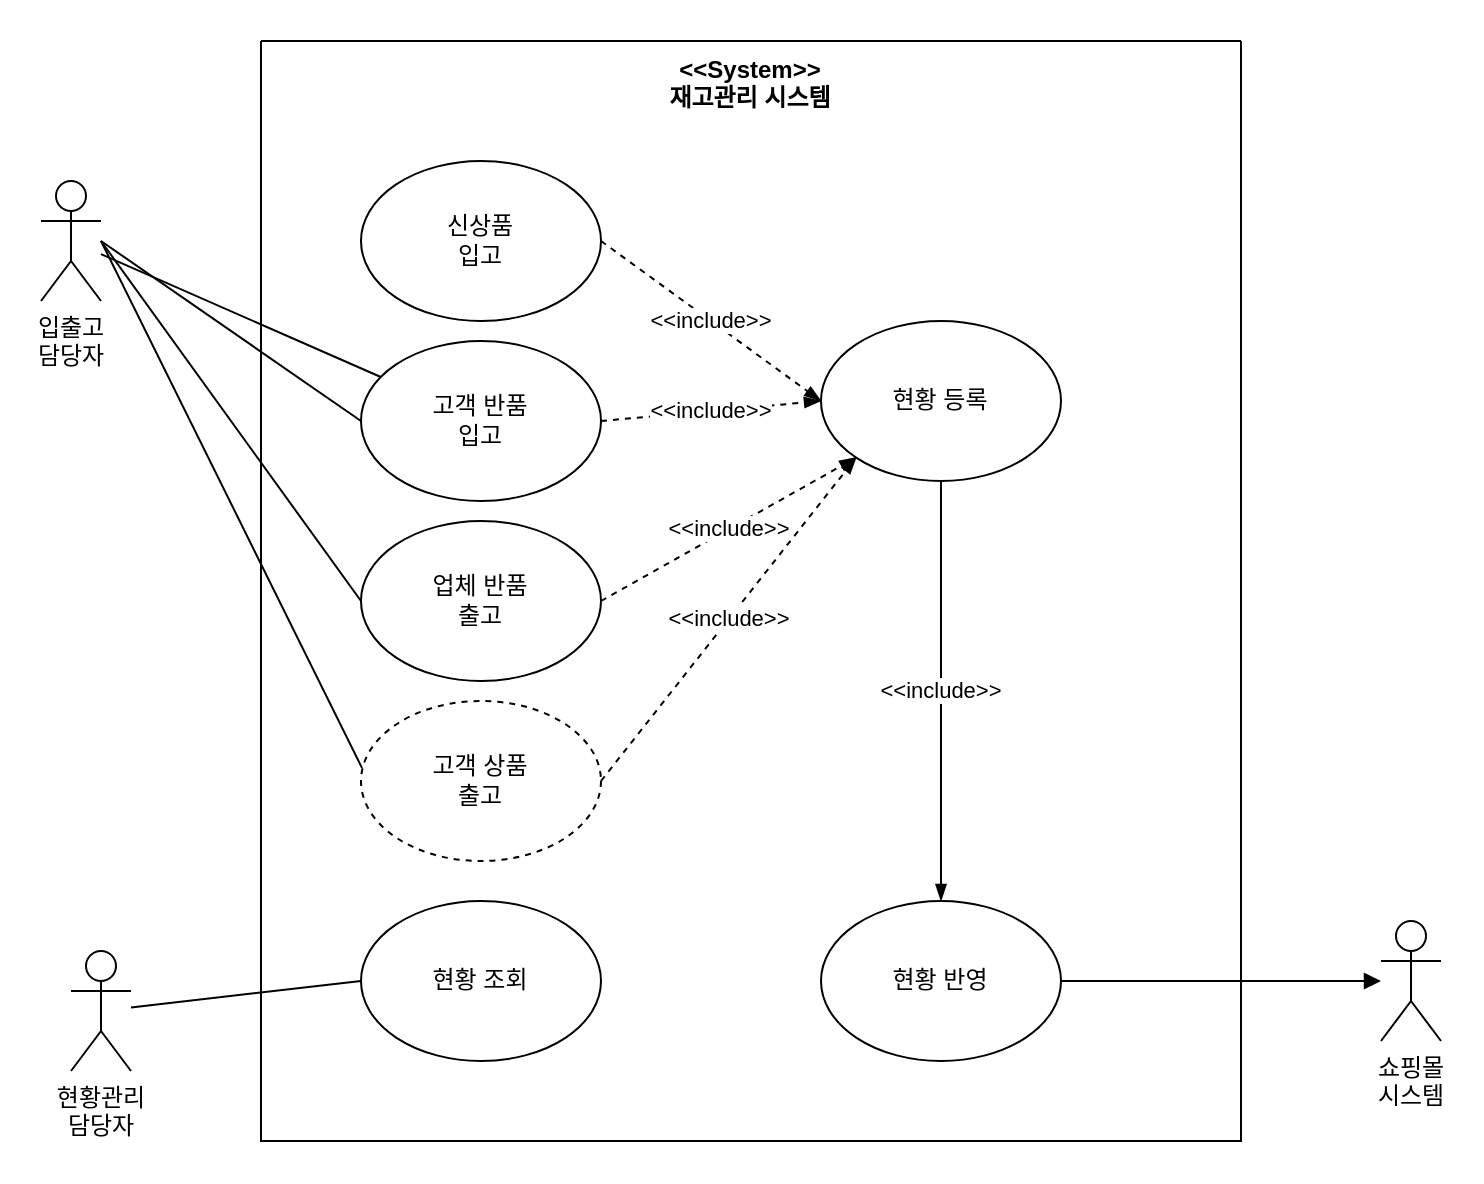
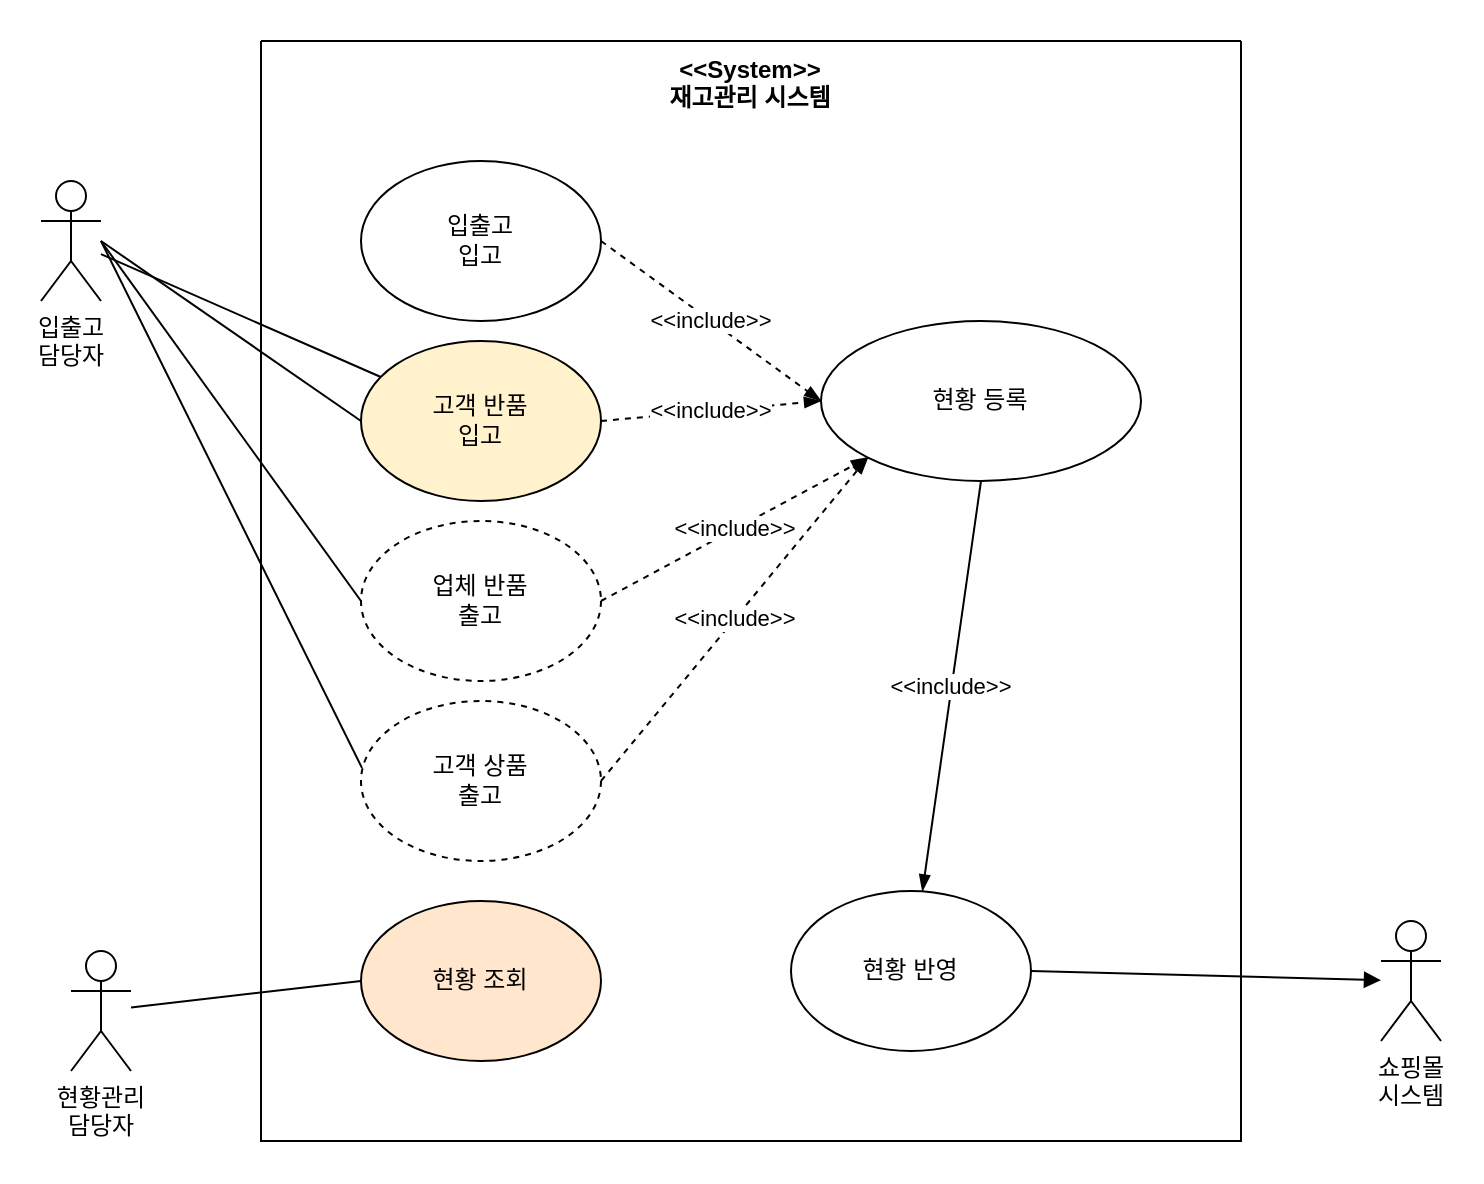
node "신상품 입고": label "신상품 입고" -> "입출고 입고"
node "현황 등록": size 240x160 -> 320x160
node "고객 반품 입고": fillcolor #ffffff -> #fff2cc
node "업체 반품 출고": style solid -> dashed
node "현황 조회": fillcolor #ffffff -> #ffe6cc
node "현황 반영": moved (941, 981) -> (911, 971)
